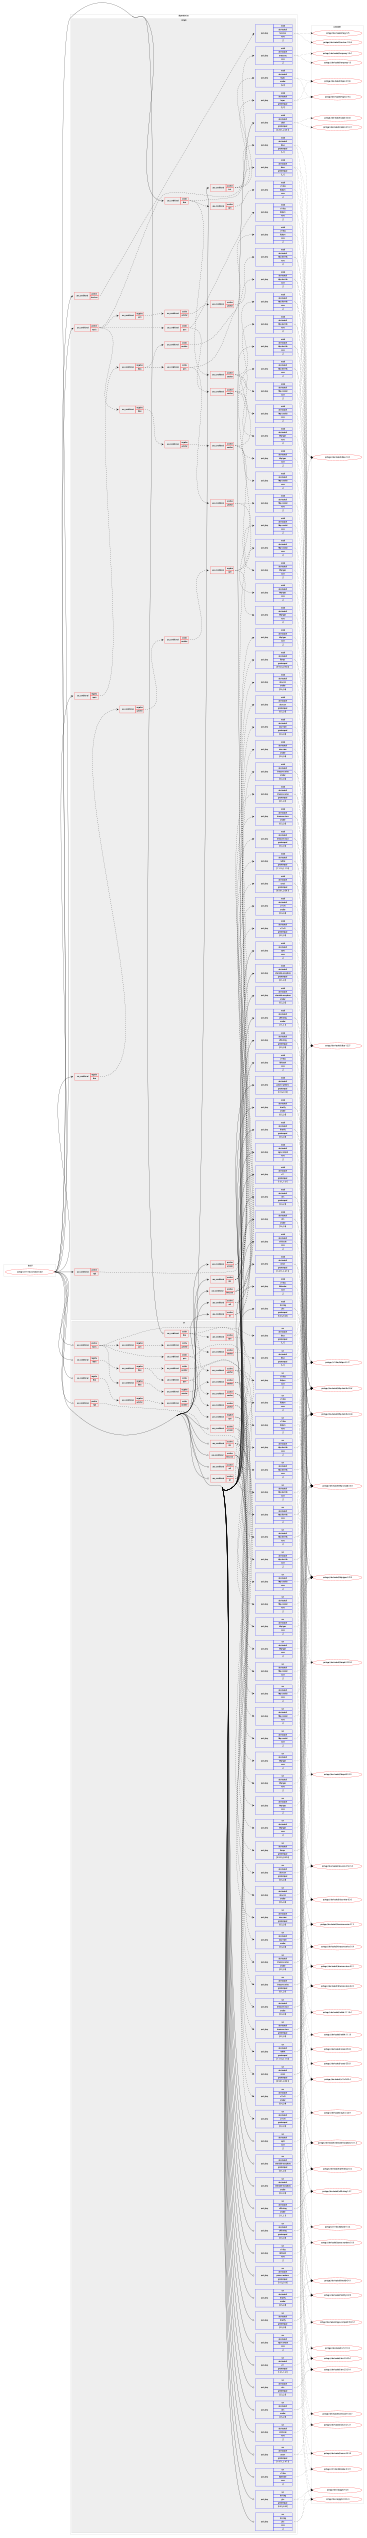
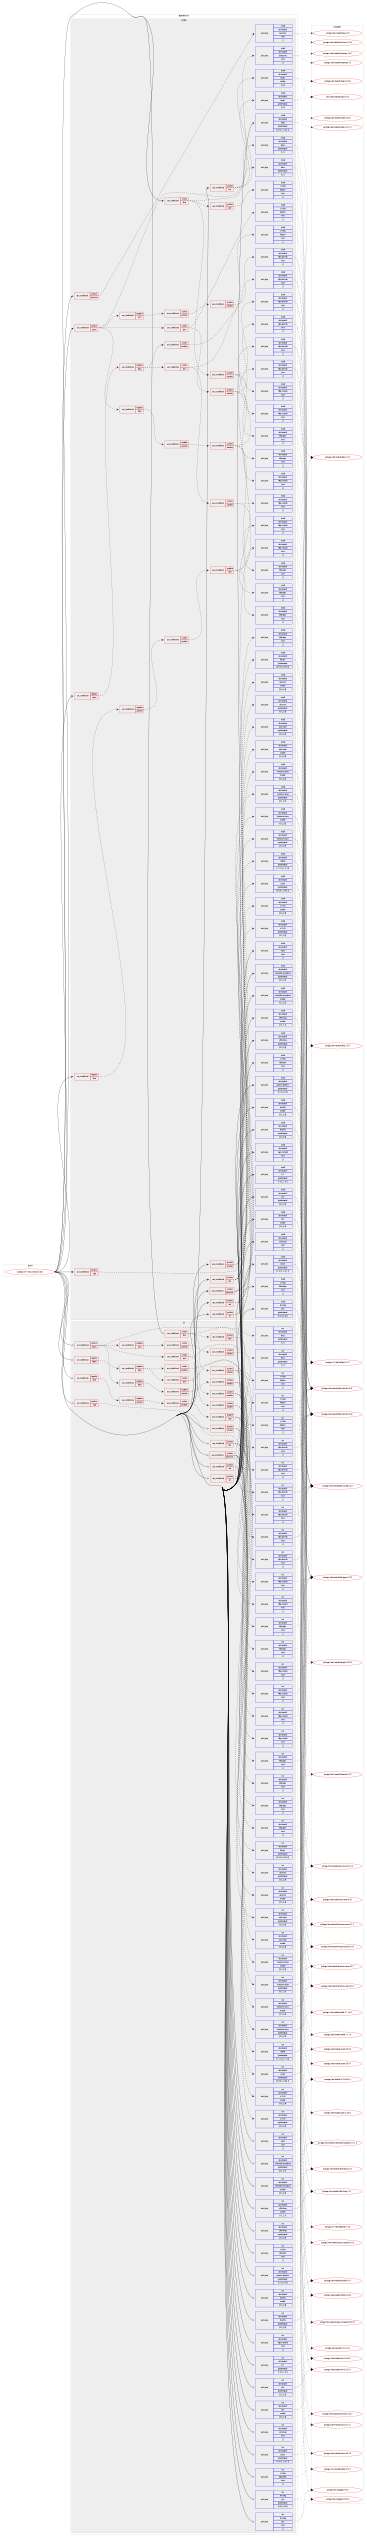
node "portage://dev-haskell/hspec-2.9.4": label "portage://dev-haskell/hspec-2.9.4" -> "stm://dev-haskell/hspec-2.9.4"
